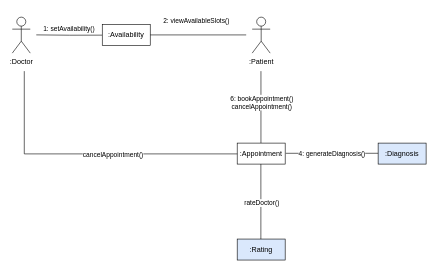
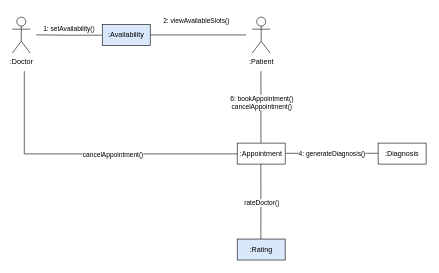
node ":Availability": fillcolor #ffffff -> #dae8fc
node ":Diagnosis": fillcolor #dae8fc -> #ffffff
